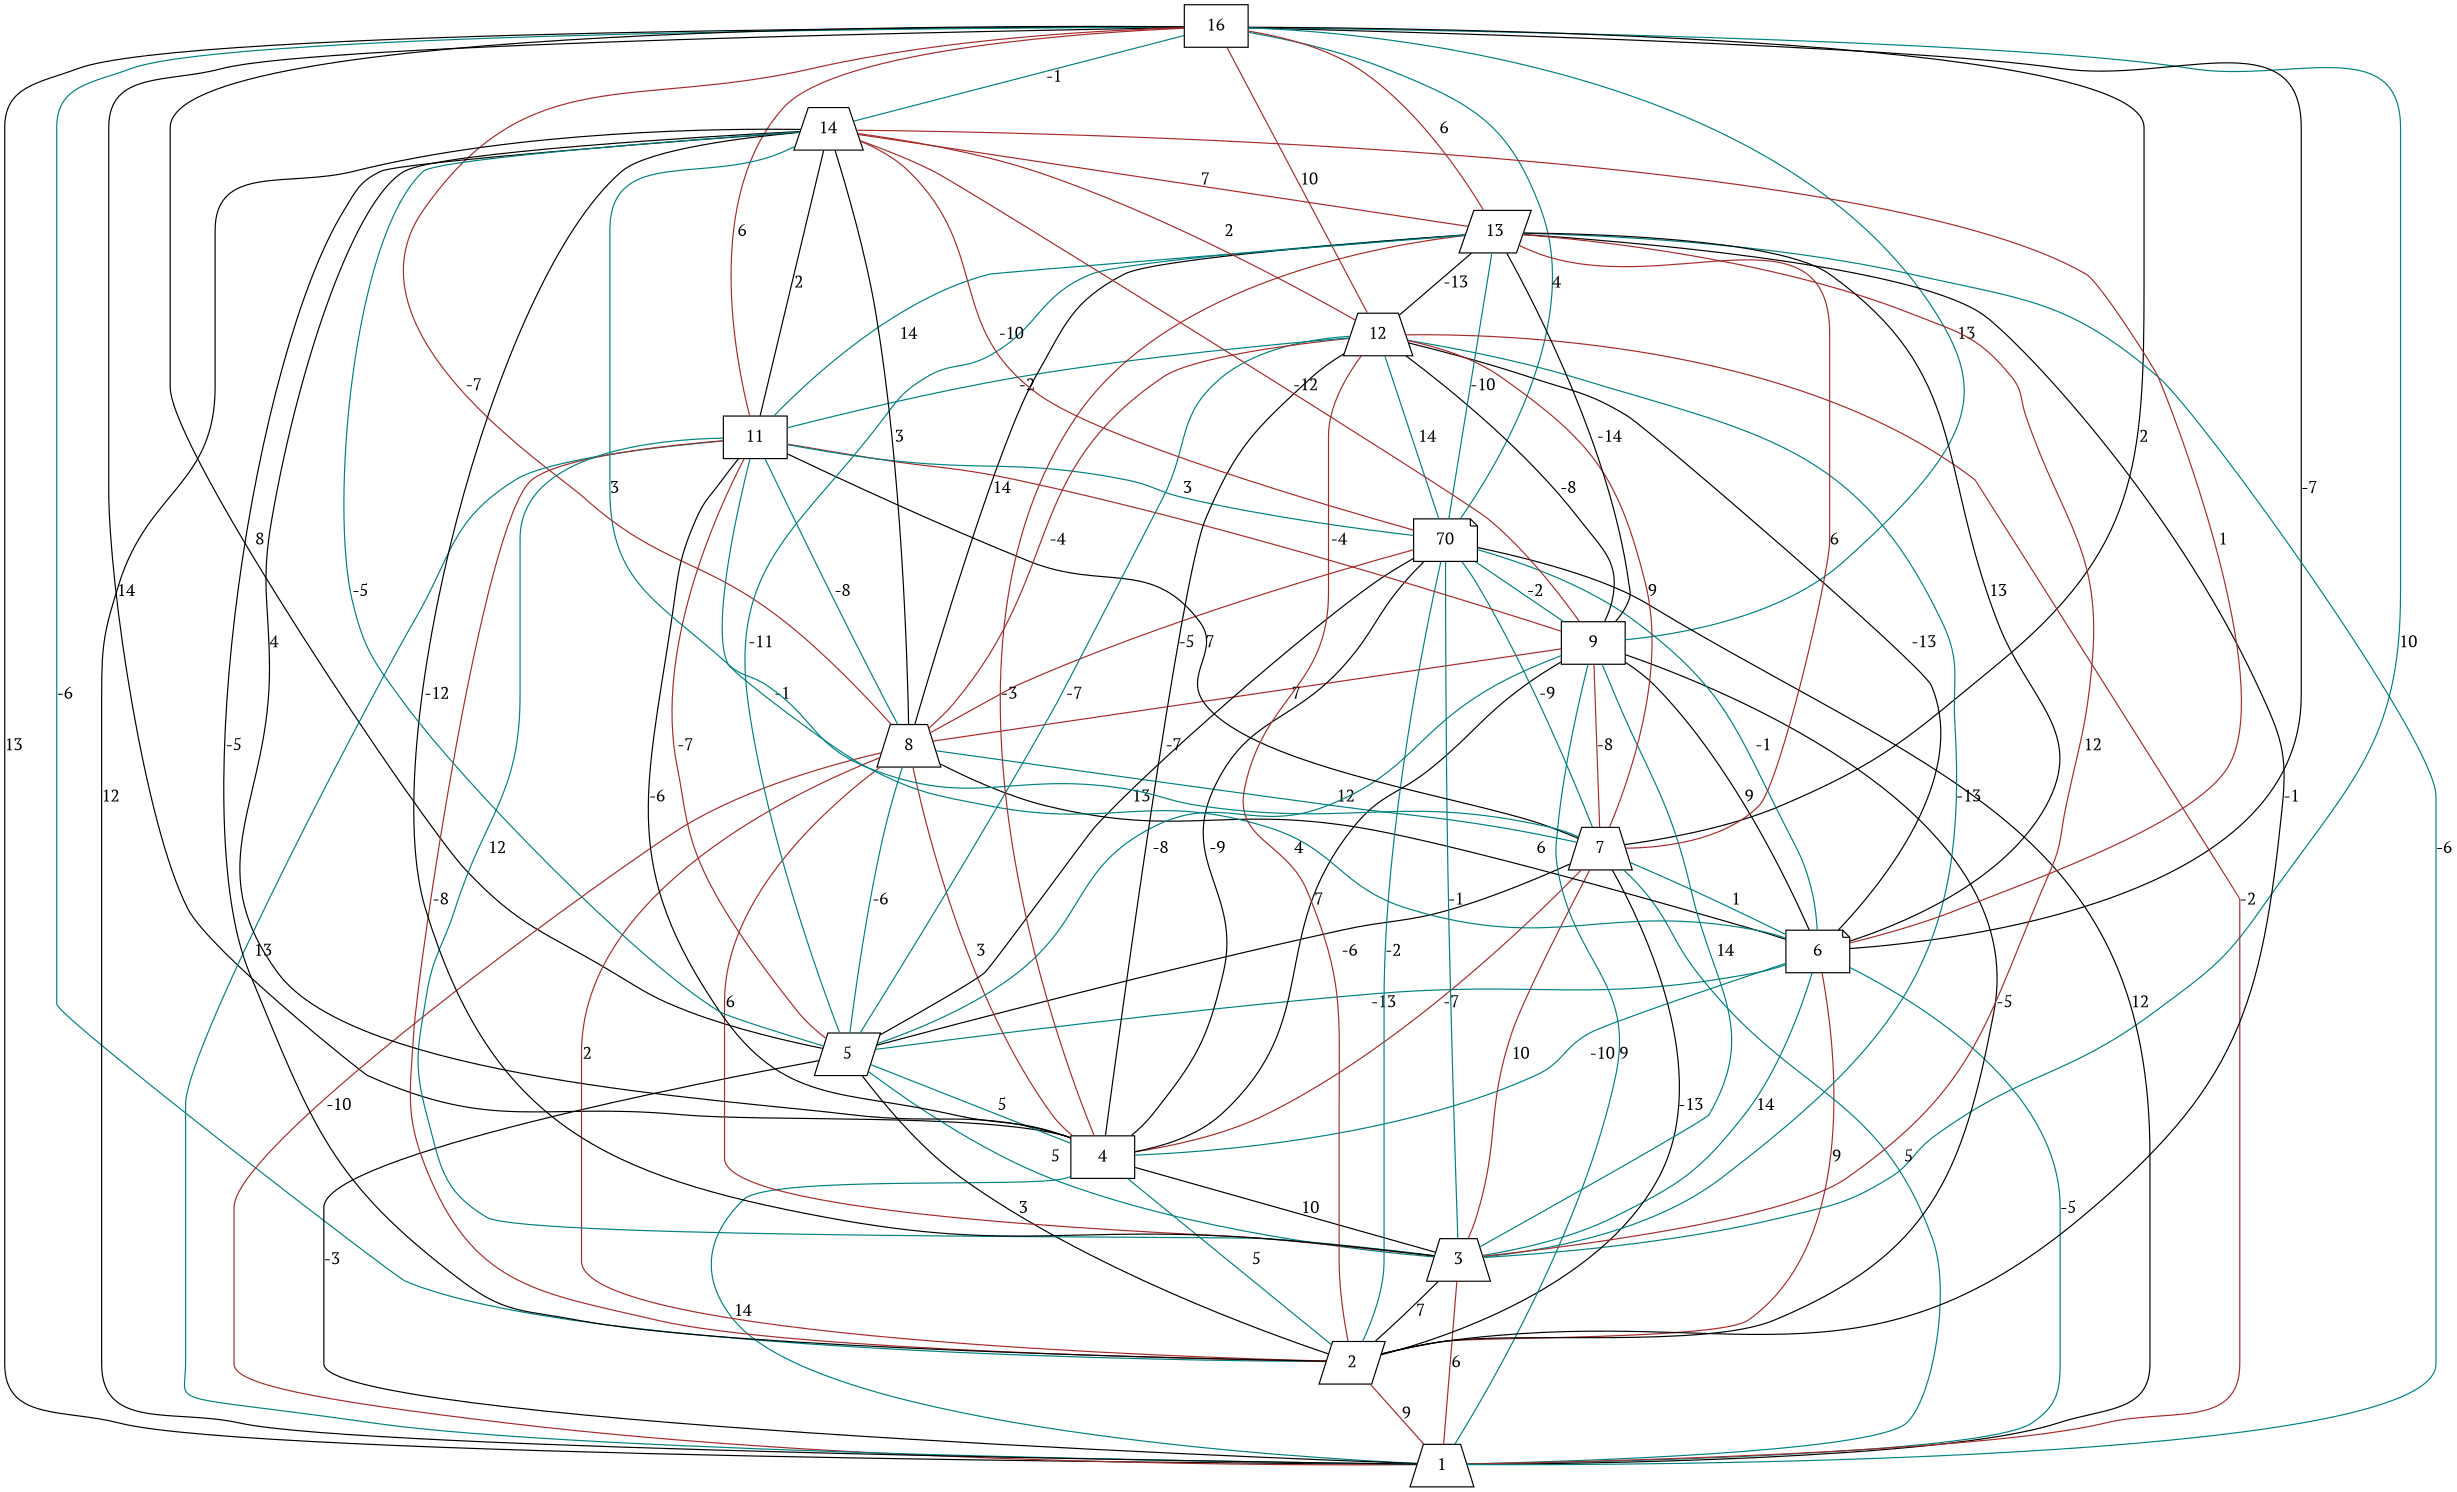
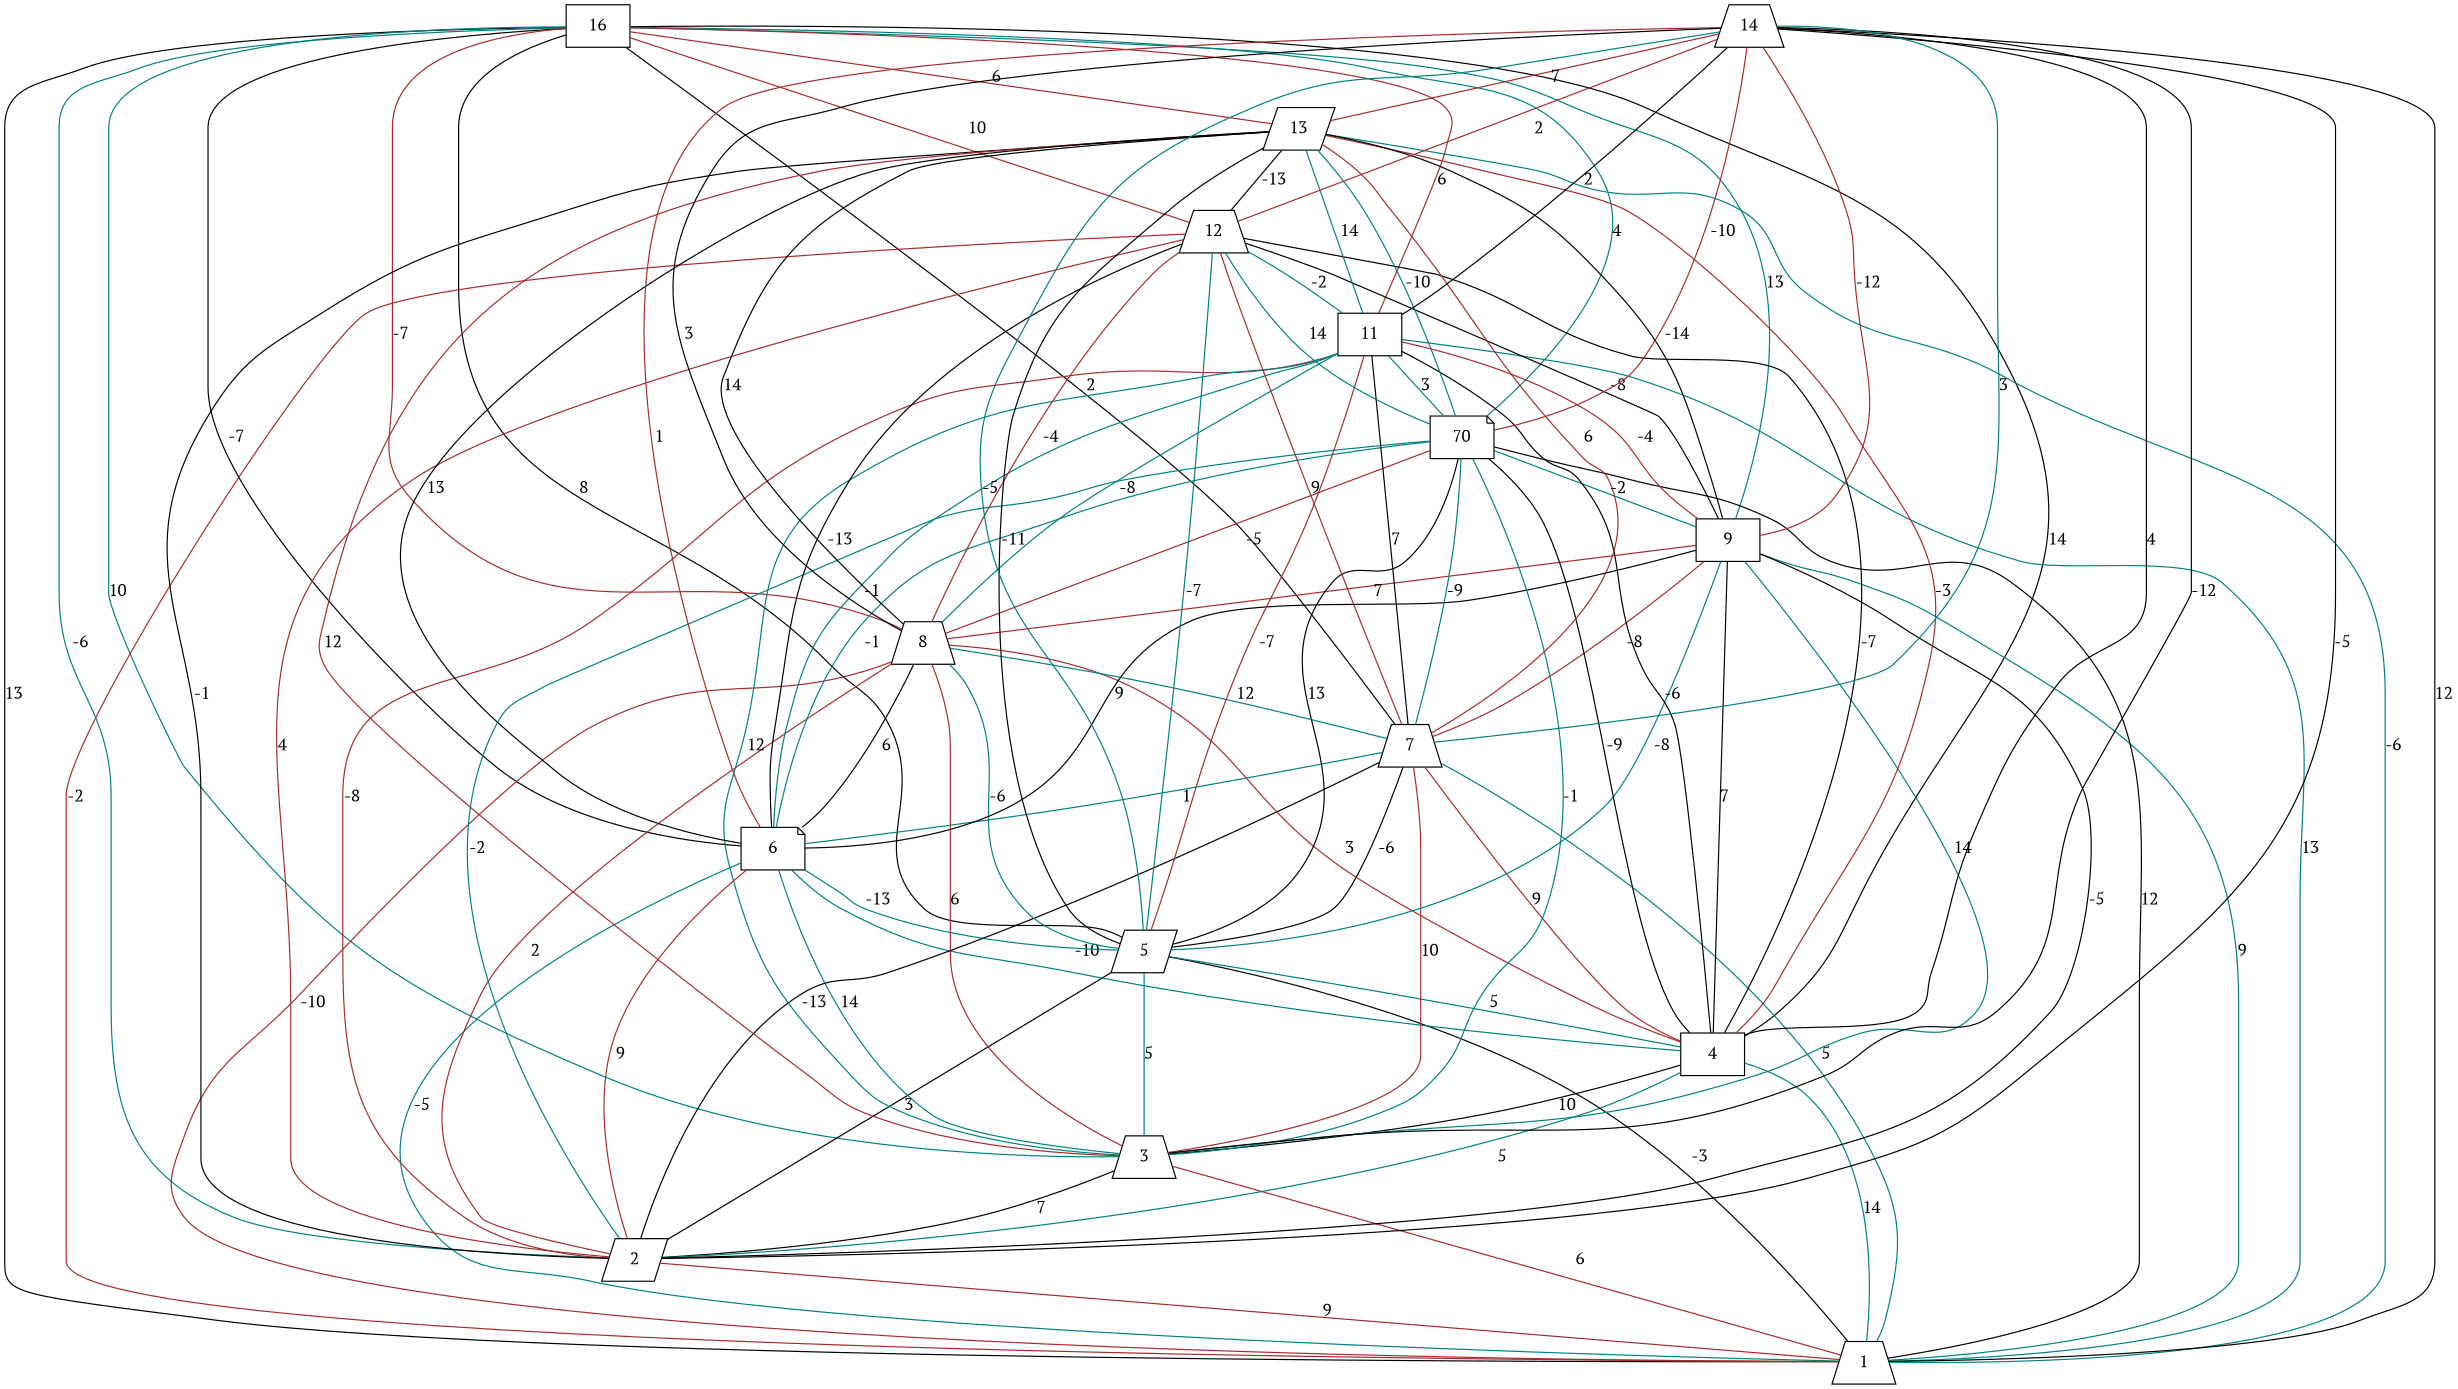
edge "16" -- "14": removed, label "-1"
edge "13" -- "5": color teal -> black
edge "12" -- "3": removed, label "-13"
edge "7" -- "4": label "-7" -> "9"
